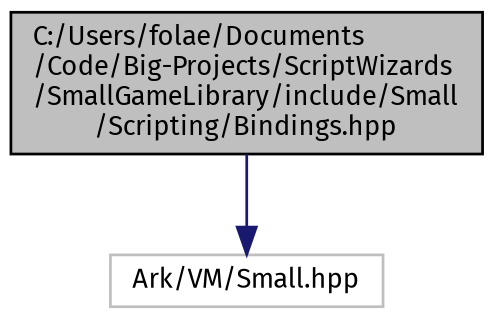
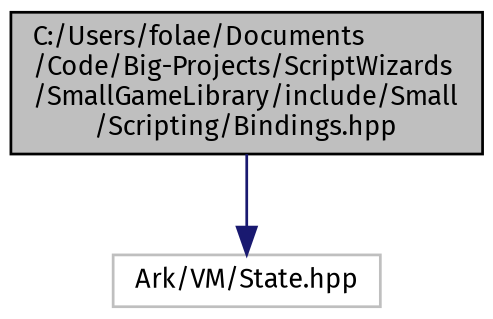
node "Ark/VM/Small.hpp": label "Ark/VM/Small.hpp" -> "Ark/VM/State.hpp"
